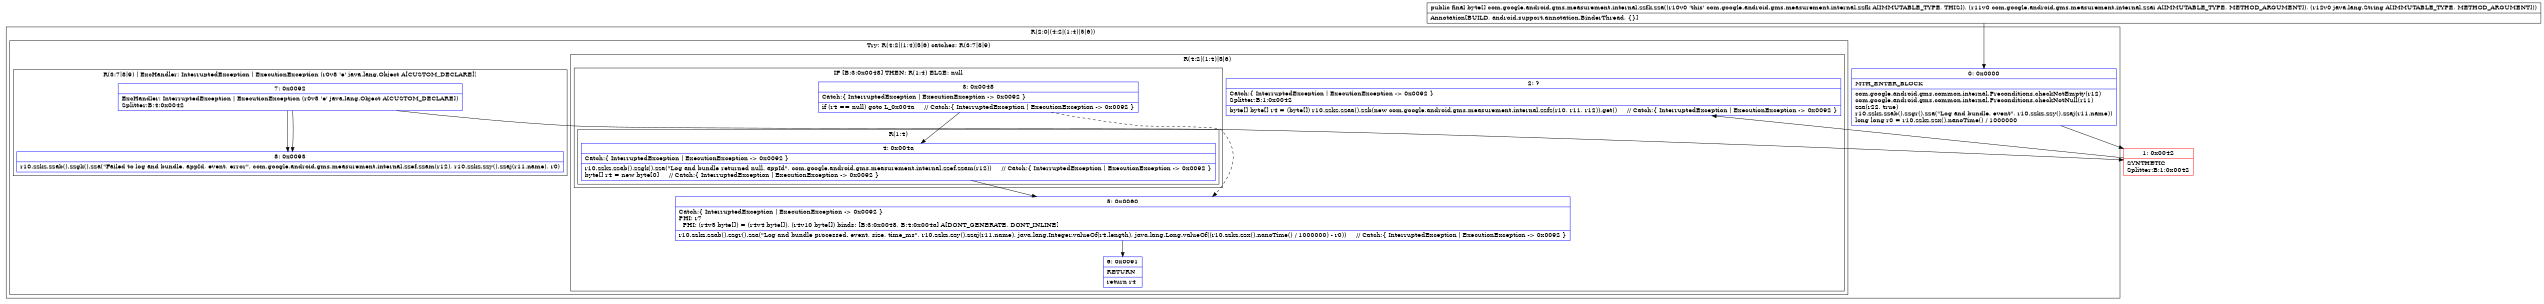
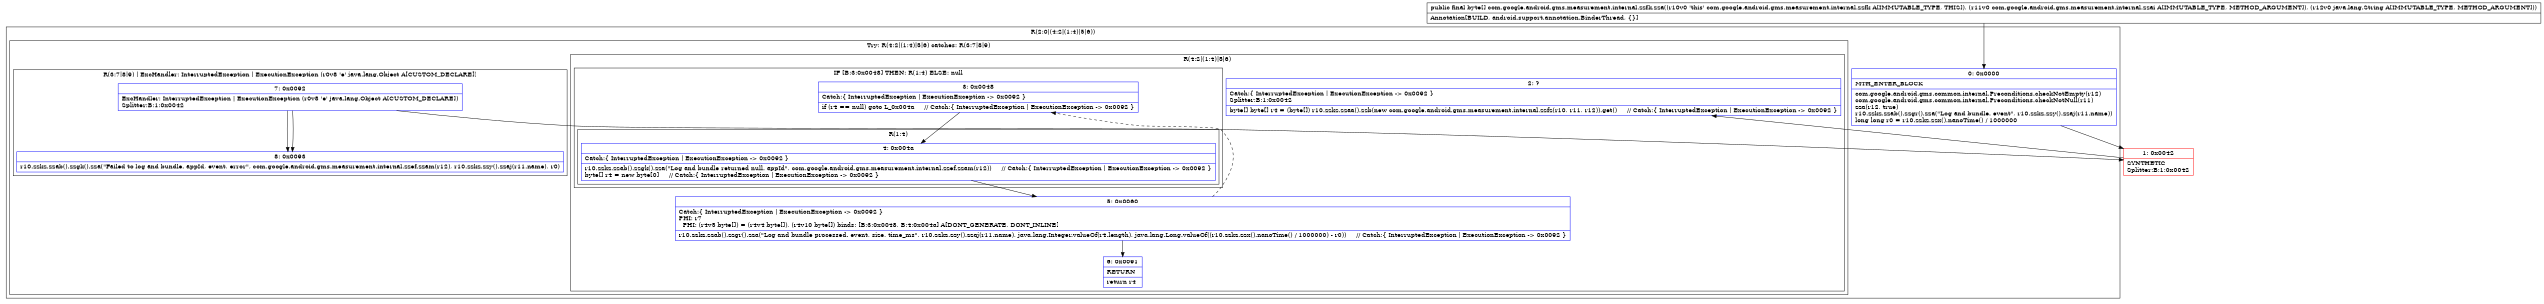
node "7: 0x0092": text "Splitter:B:4:0x0042" -> "Splitter:B:1:0x0042"
node "0: 0x0000": text "zza(r22, true)" -> "zza(r12, true)"
edge "3: 0x0048" -> "5: 0x0060": reversed
